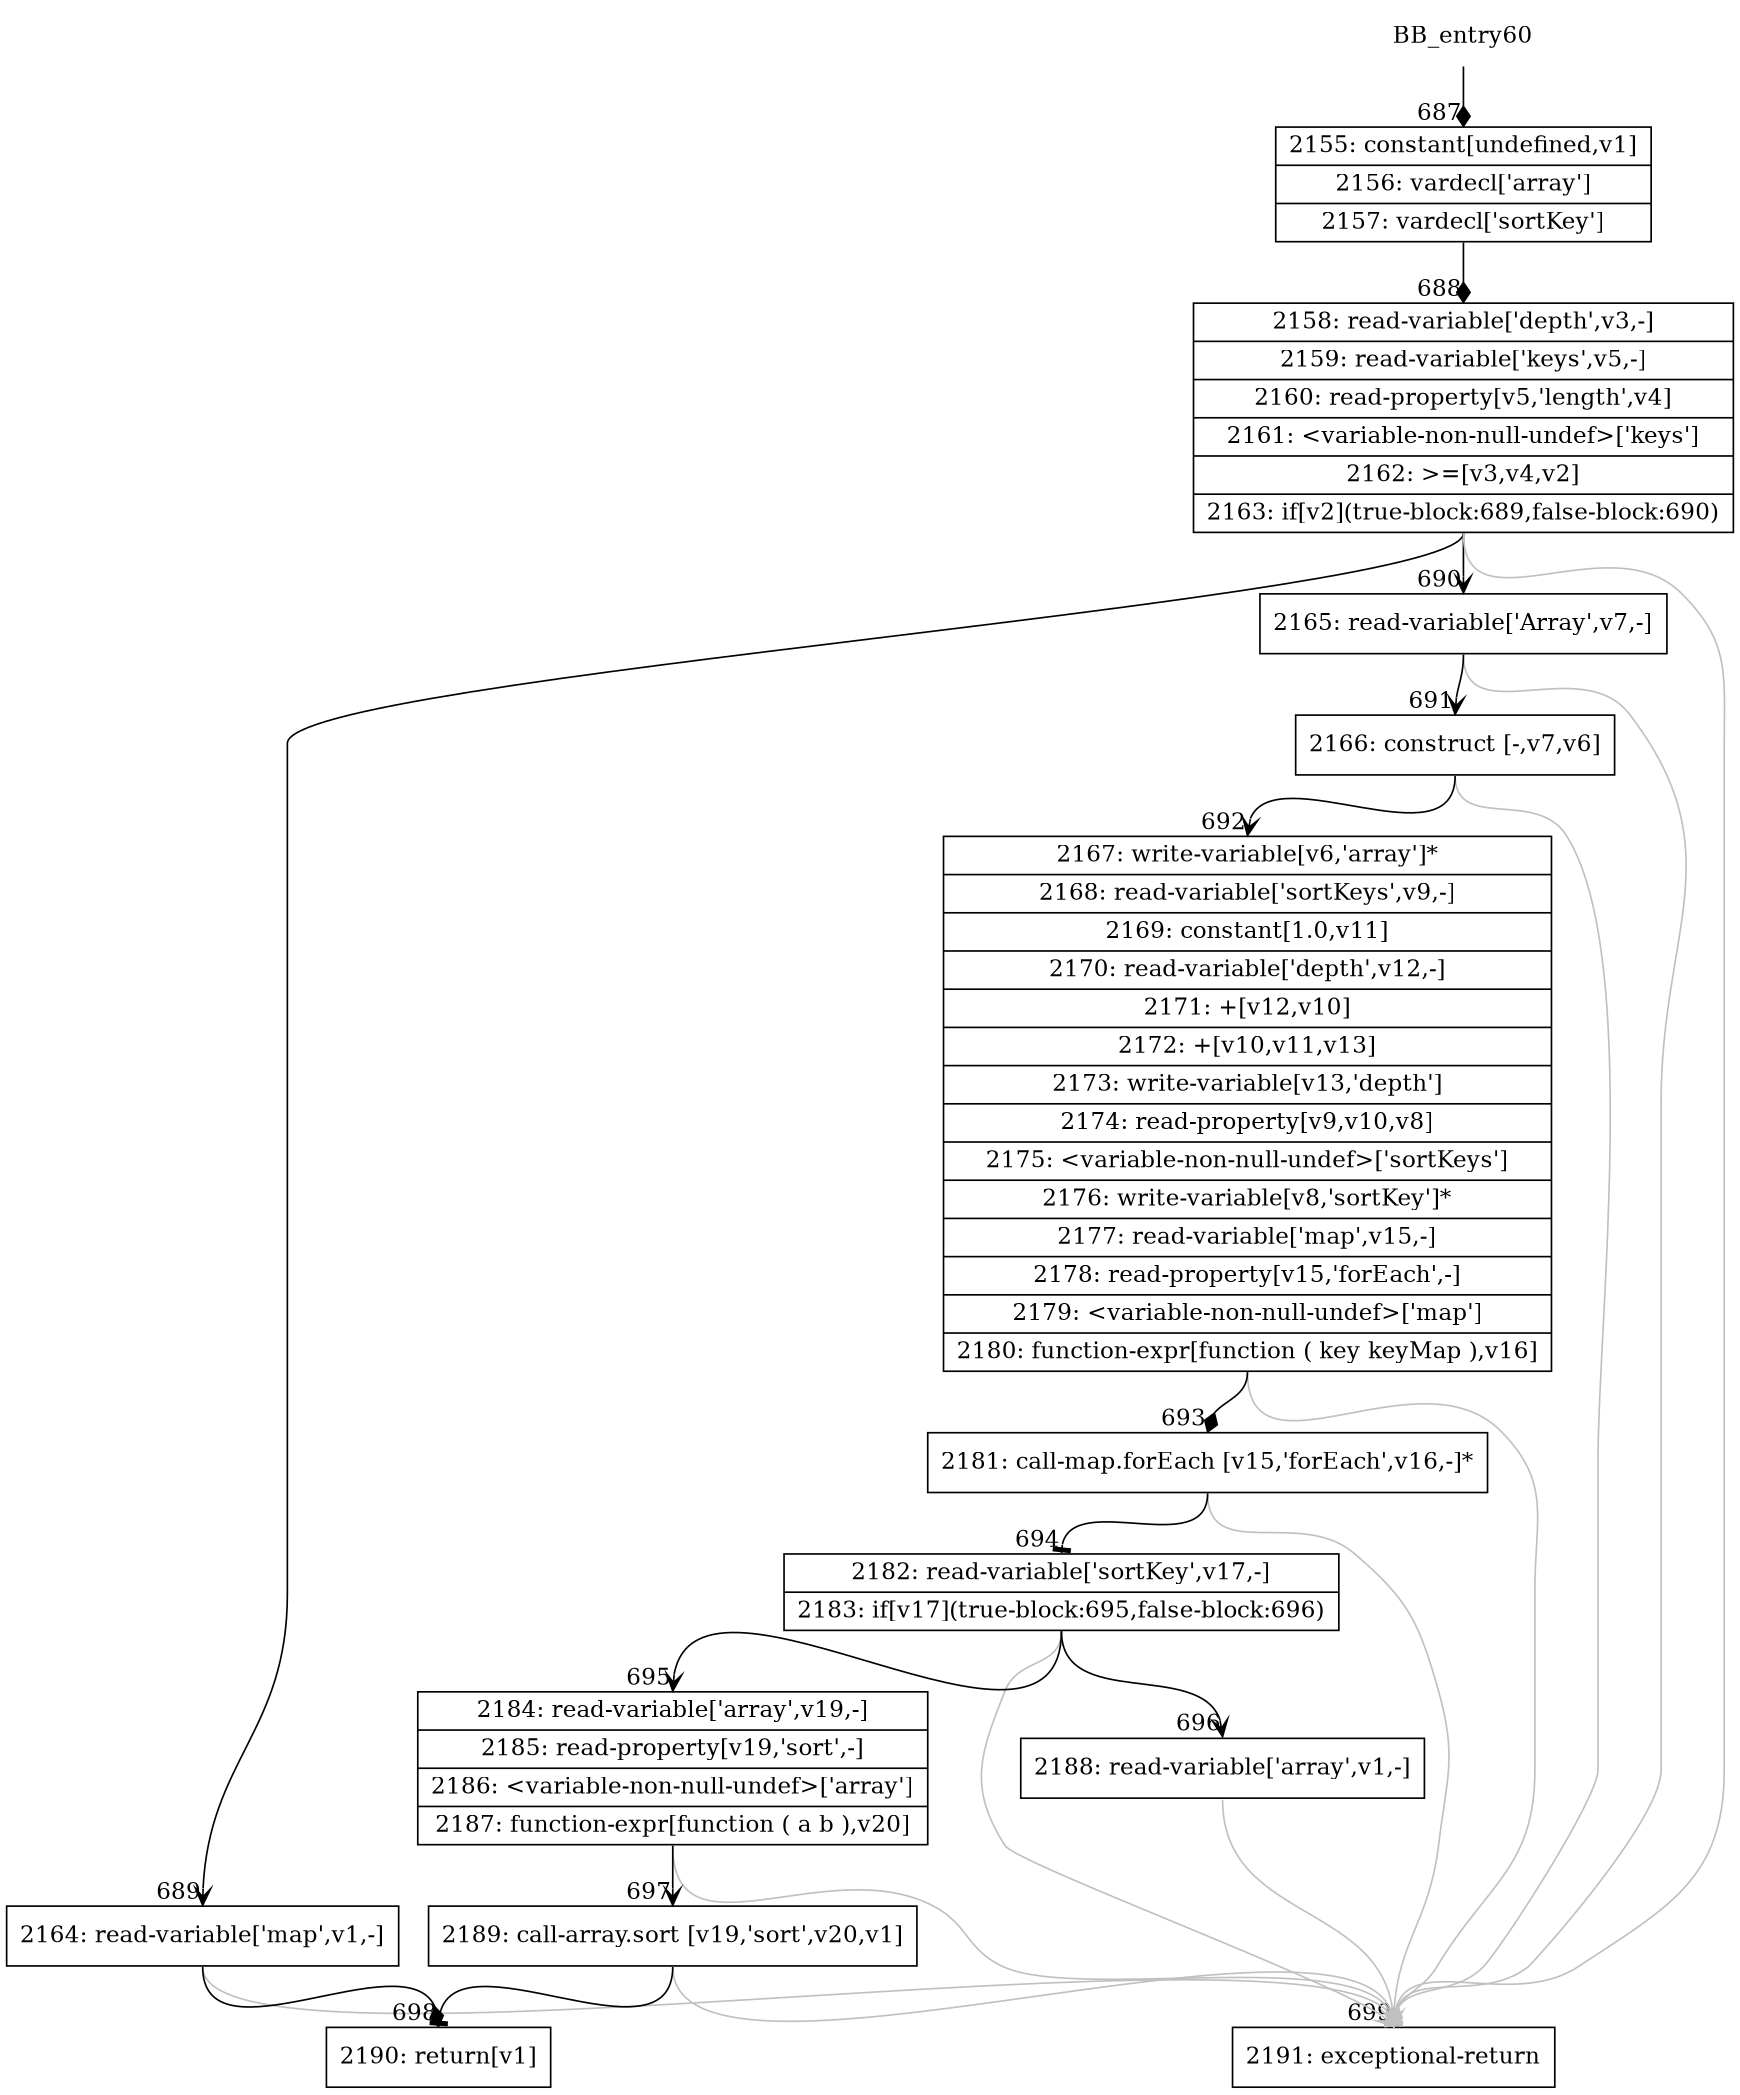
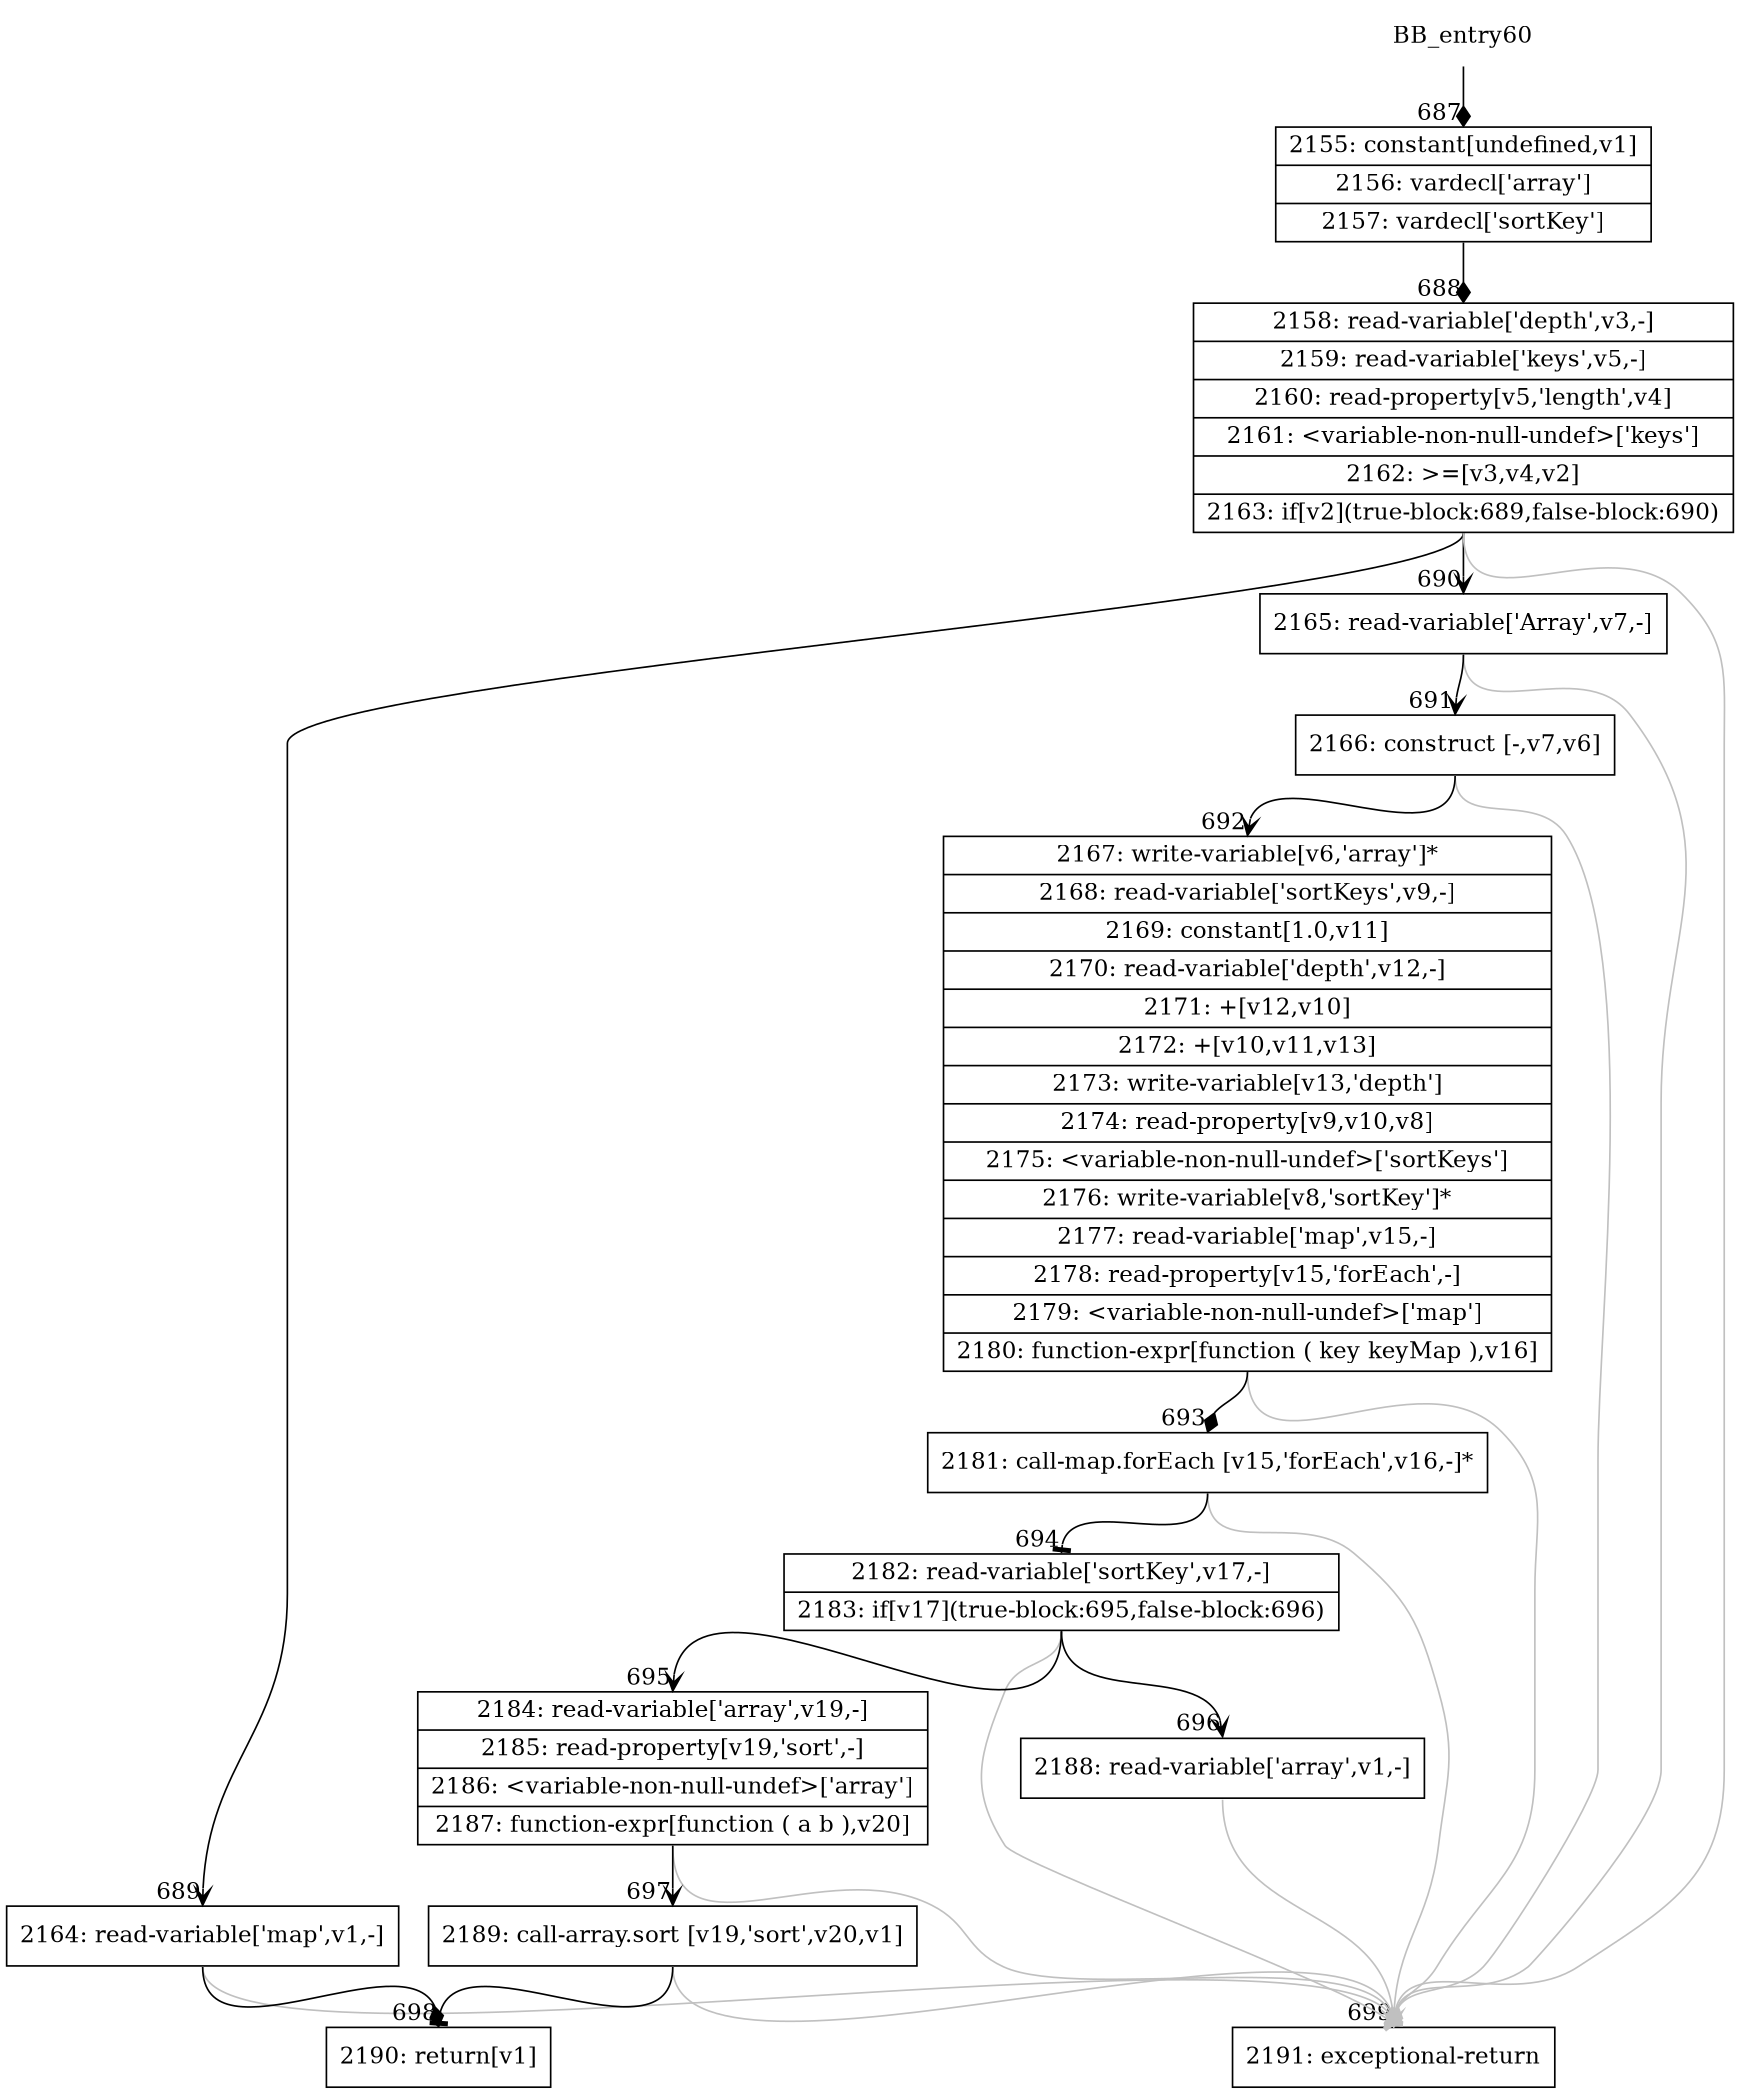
edge "2182: read-variable['sortKey',v17,-]" -> "2191: exceptional-return": arrowhead vee -> tee
